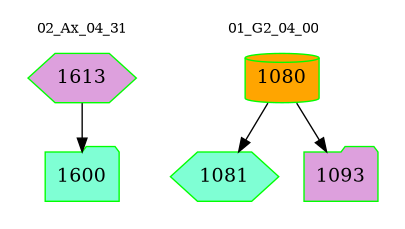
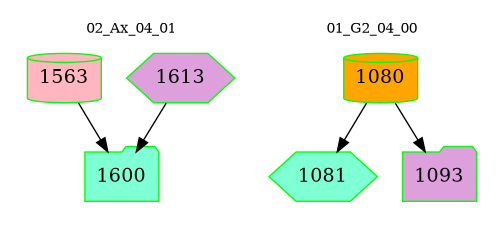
cluster "02_Ax_04_31": label "02_Ax_04_31" -> "02_Ax_04_01"
node "1563": added
